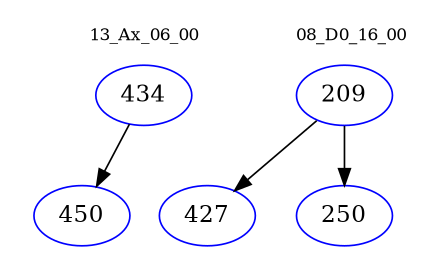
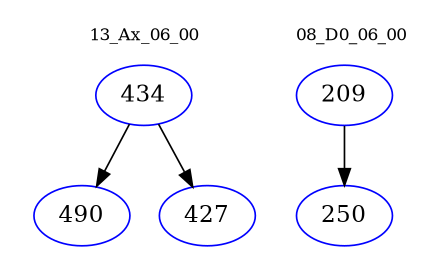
cluster "08_D0_16_00": label "08_D0_16_00" -> "08_D0_06_00"
edge "209" -> "427": now "434" -> "427"
node "450": label "450" -> "490"
